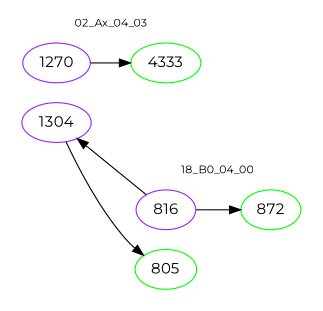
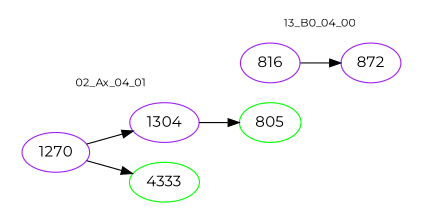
cluster "02_Ax_04_03": label "02_Ax_04_03" -> "02_Ax_04_01"
edge "816" -> "1304": now "1270" -> "1304"
cluster "18_B0_04_00": label "18_B0_04_00" -> "13_B0_04_00"
node "872": color green -> purple
